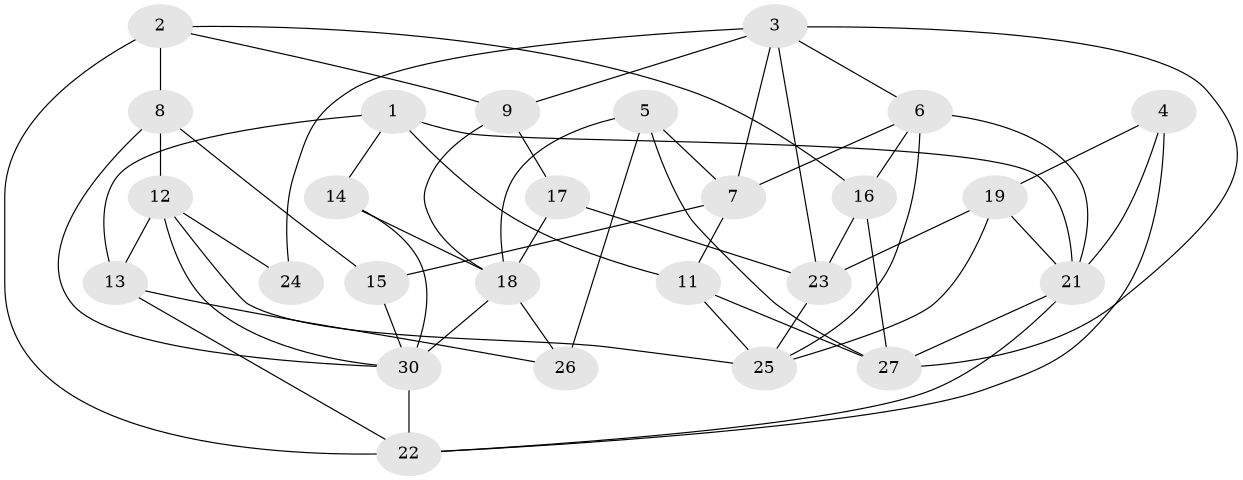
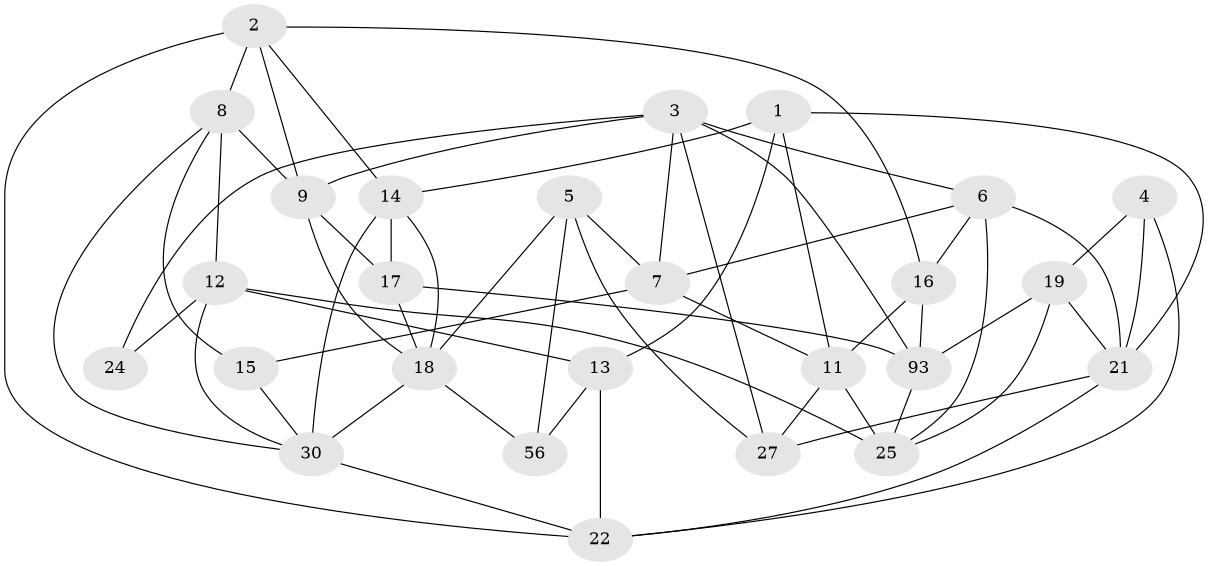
edge "2" -- "14": added
edge "8" -- "9": added
edge "14" -- "17": added
edge "16" -- "27": now "16" -- "11"
node "23": label "23" -> "93"
node "26": label "26" -> "56"
